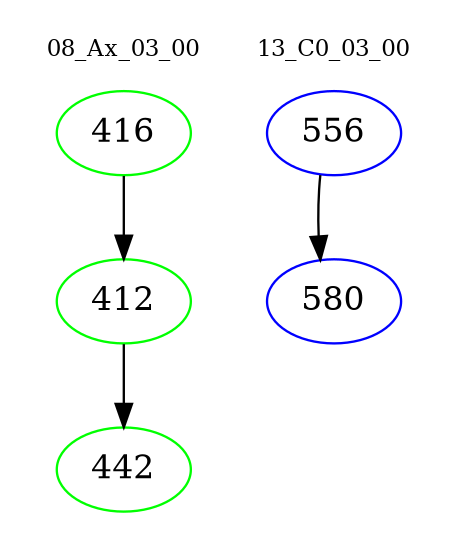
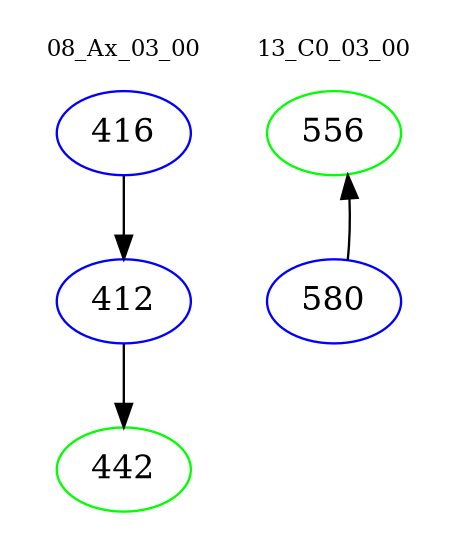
node "416": color green -> blue
node "556": color blue -> green
edge "556" -> "580": reversed
node "412": color green -> blue
